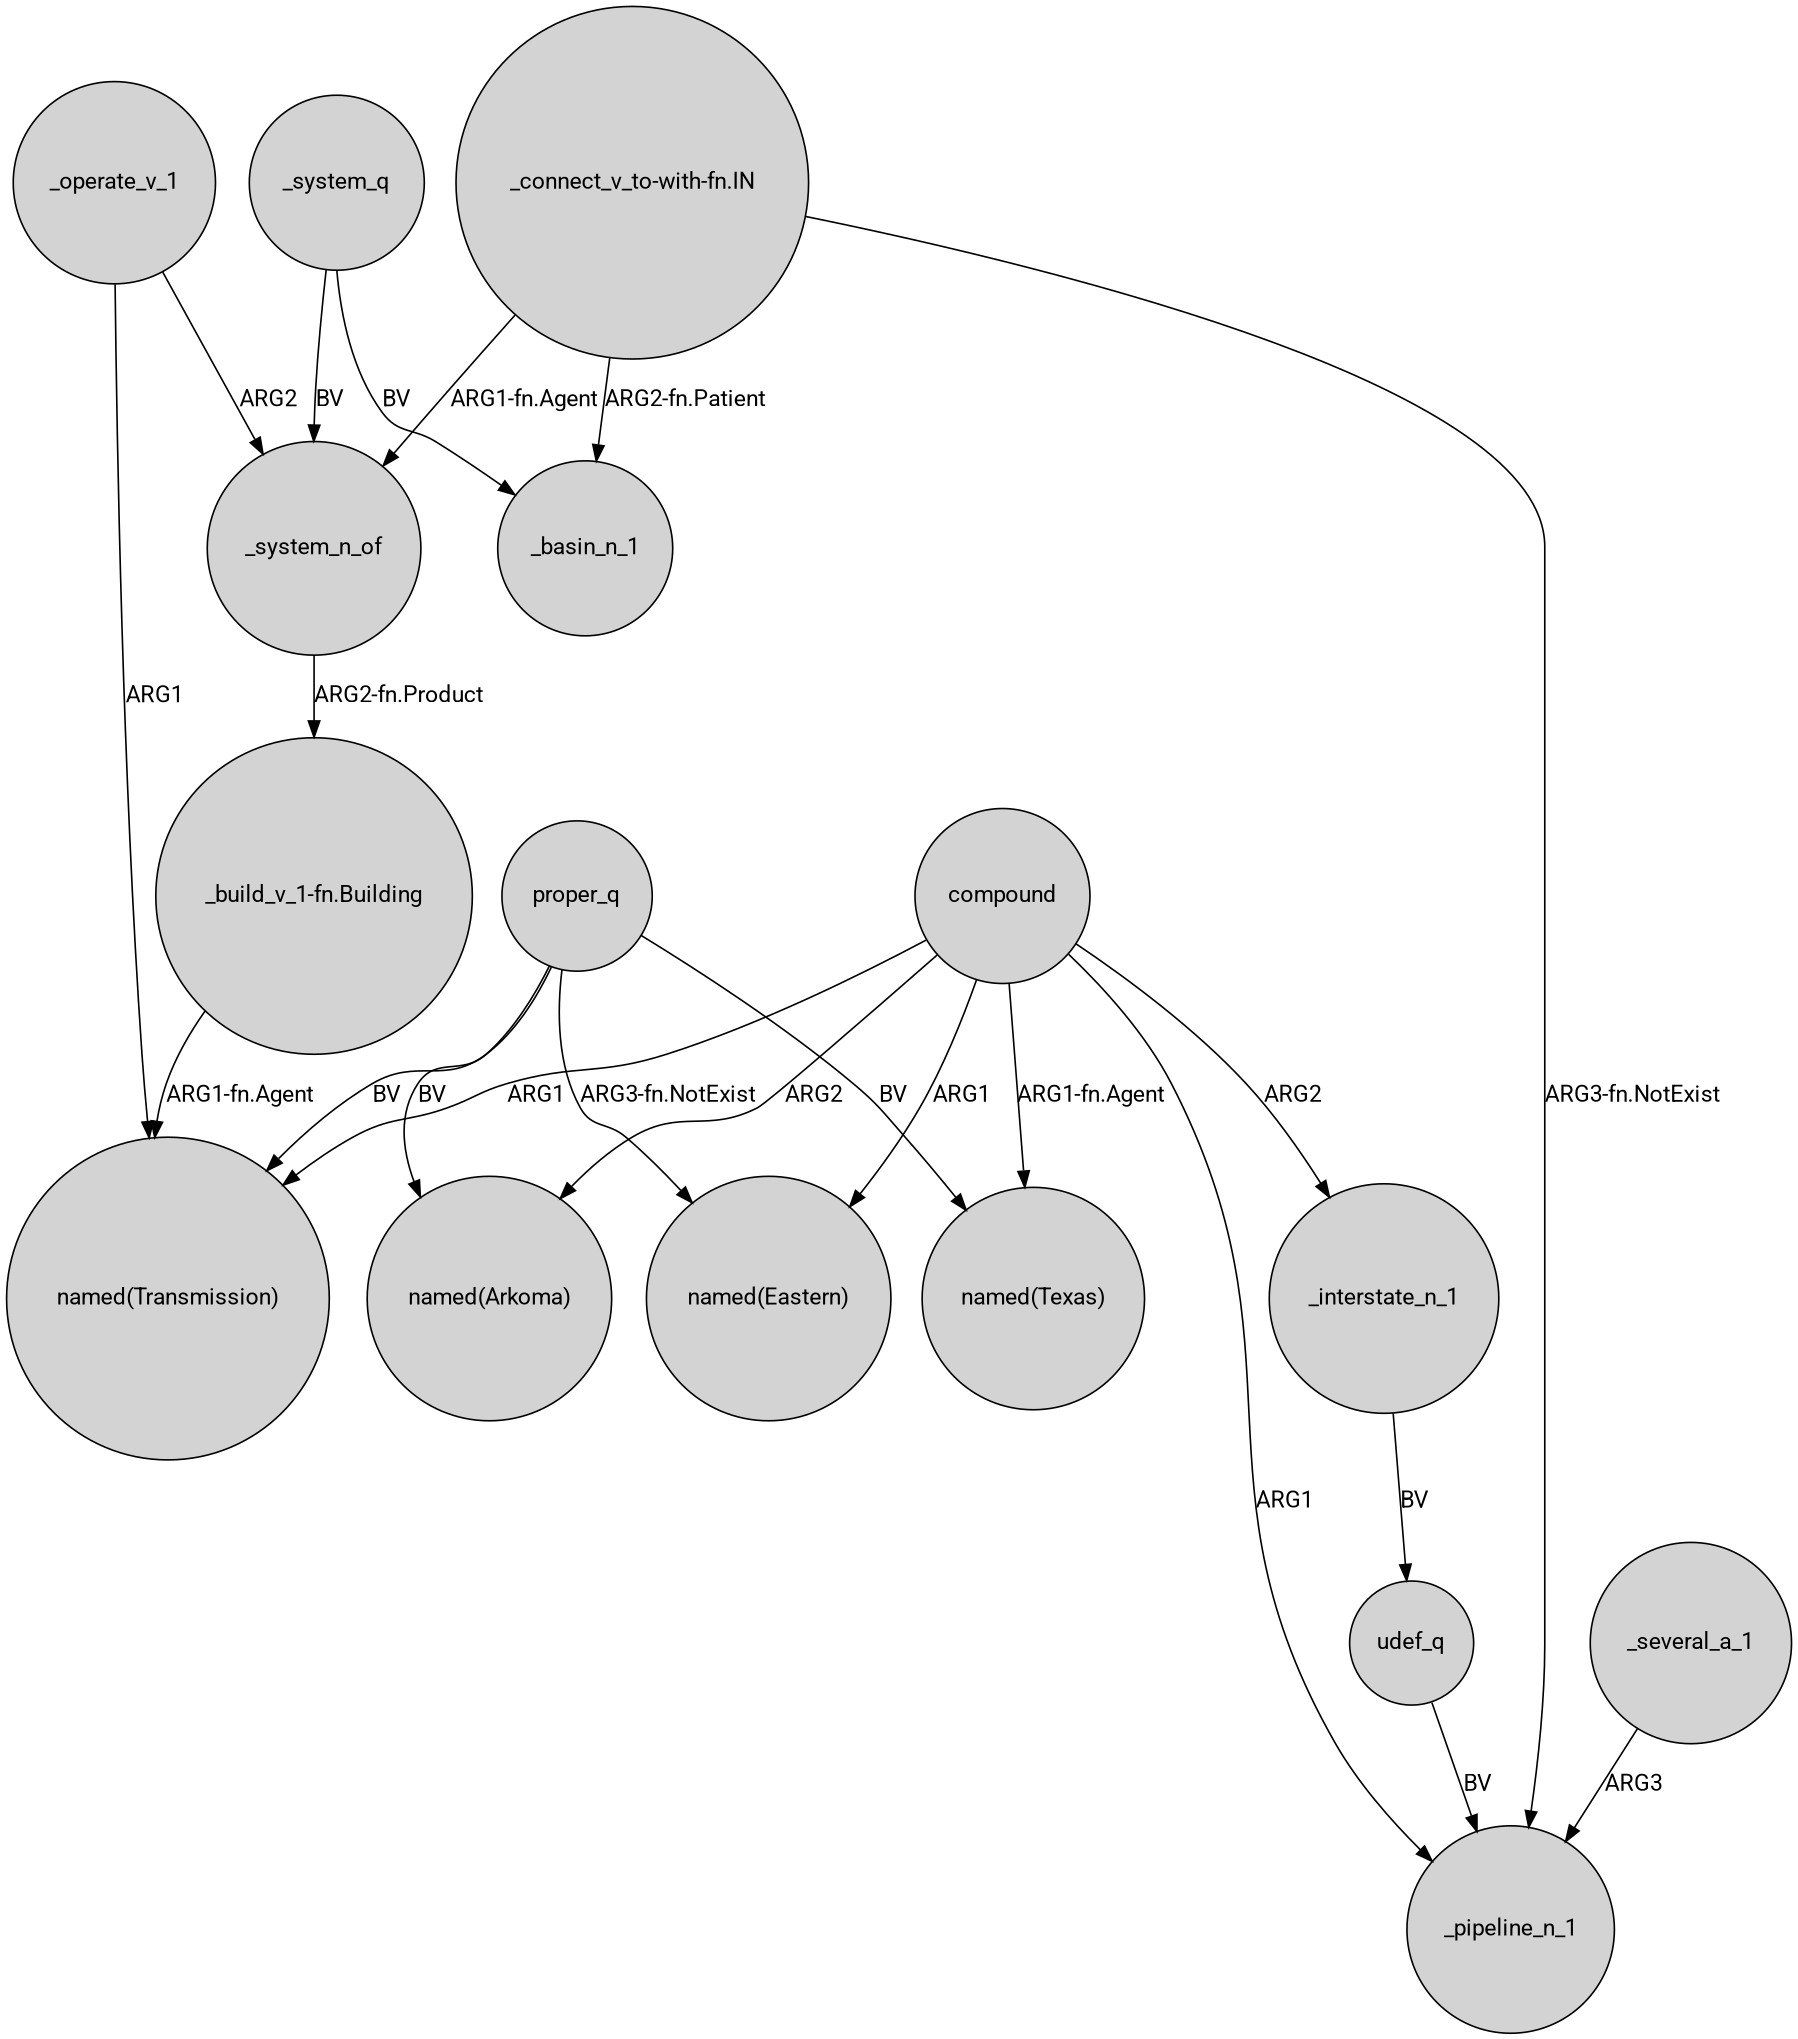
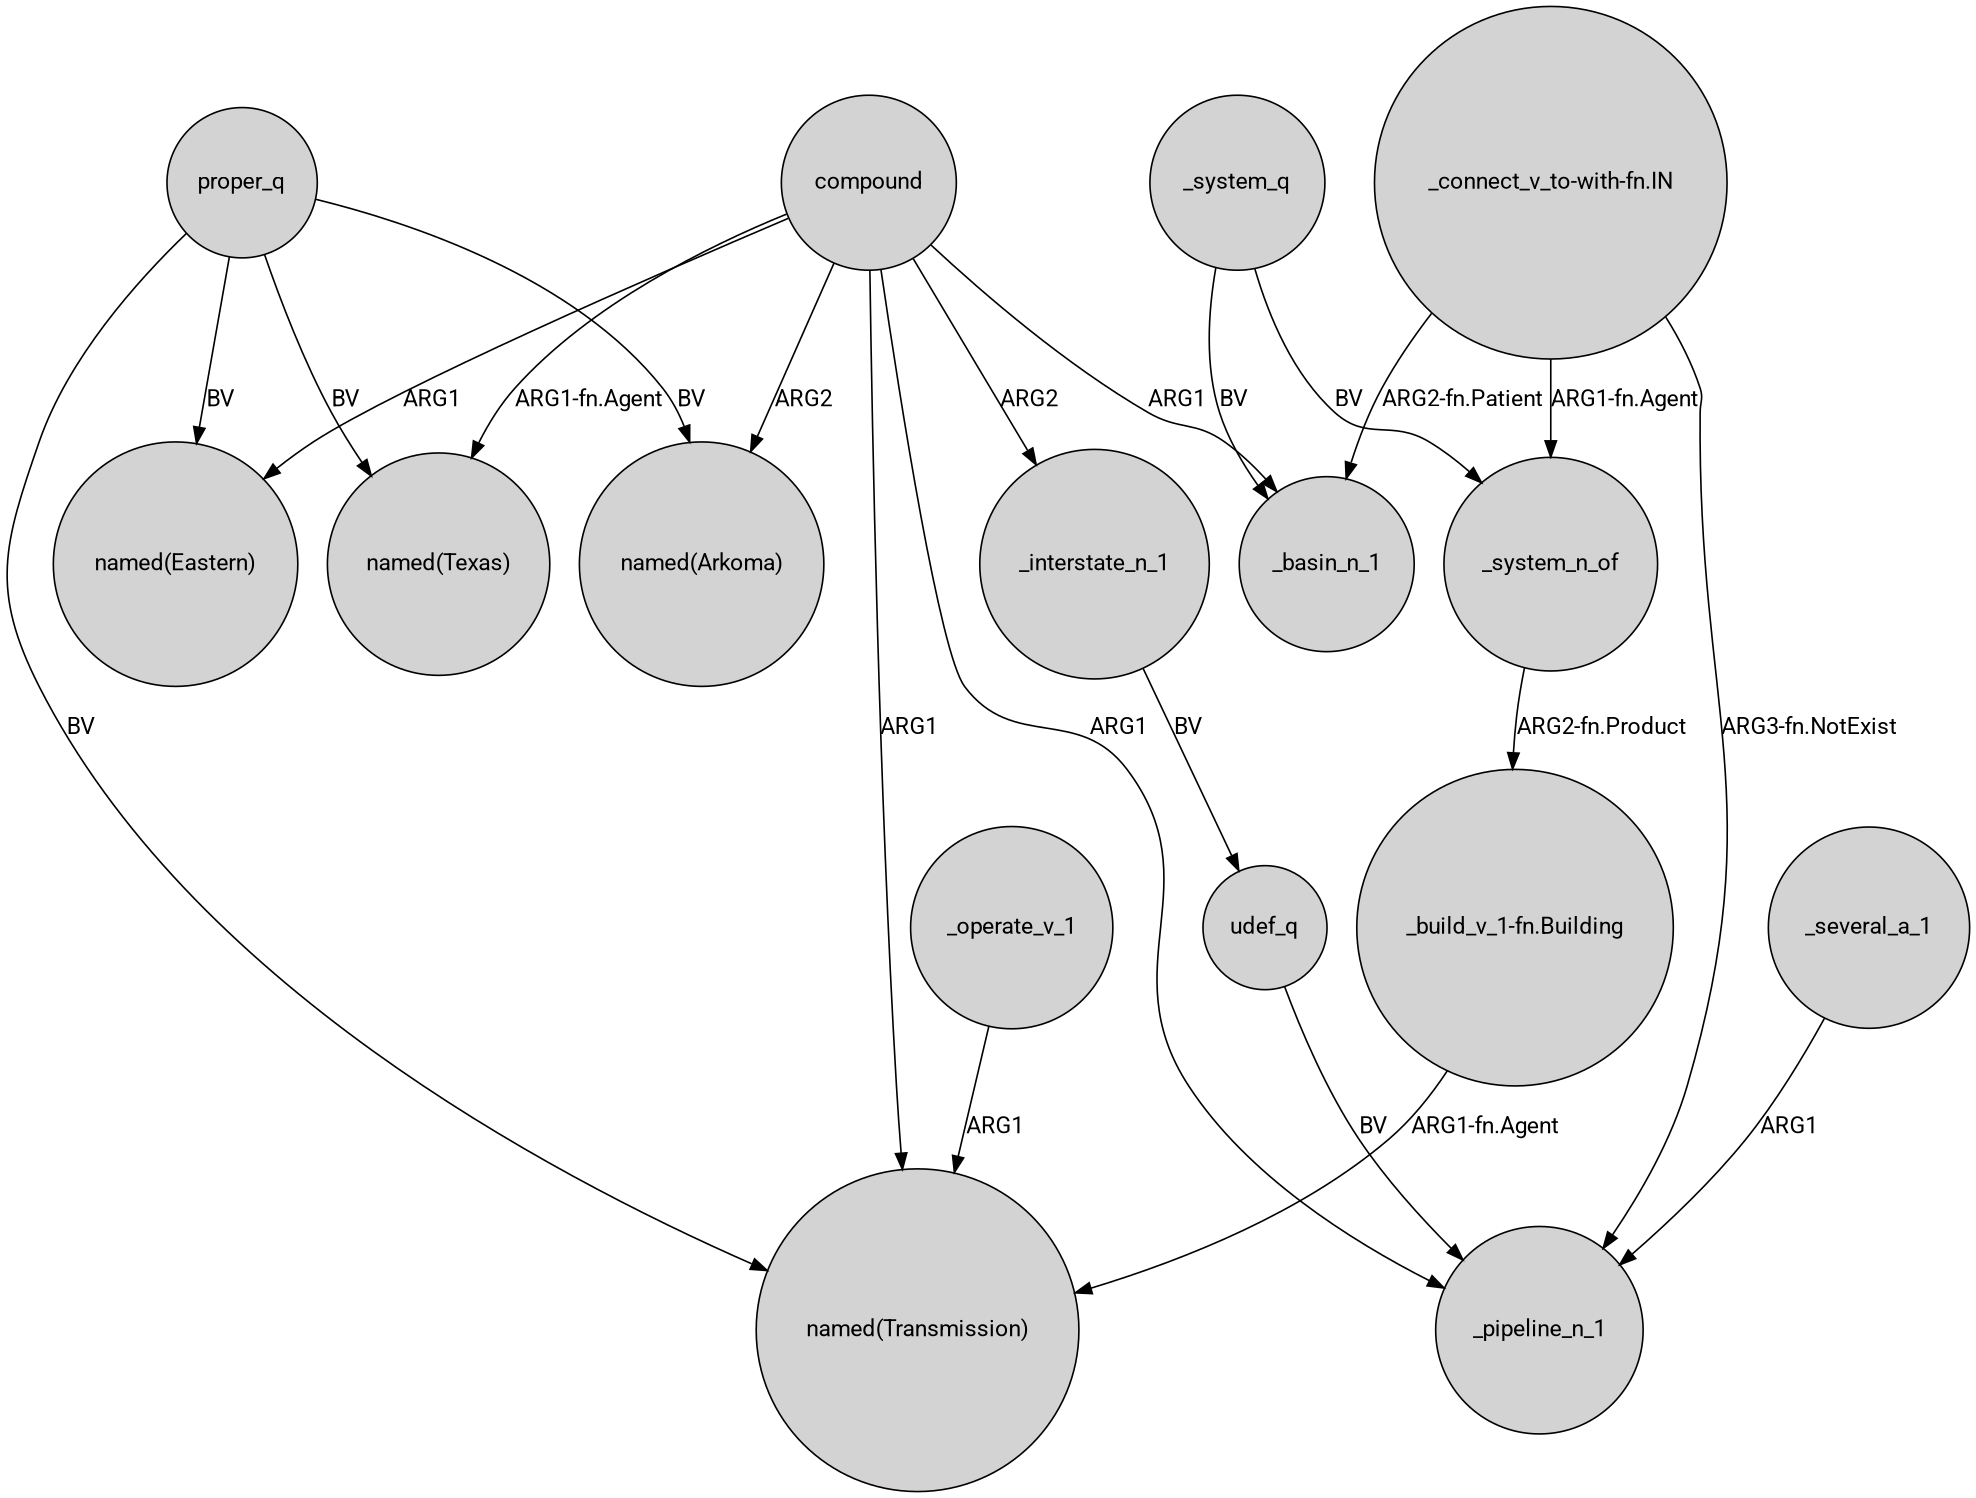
edge "_operate_v_1" -> "_system_n_of": removed, label "ARG2"
edge "compound" -> "_basin_n_1": added, label "ARG1"
edge "proper_q" -> "named(Eastern)": label "ARG3-fn.NotExist" -> "BV"
edge "_several_a_1" -> "_pipeline_n_1": label "ARG3" -> "ARG1"
